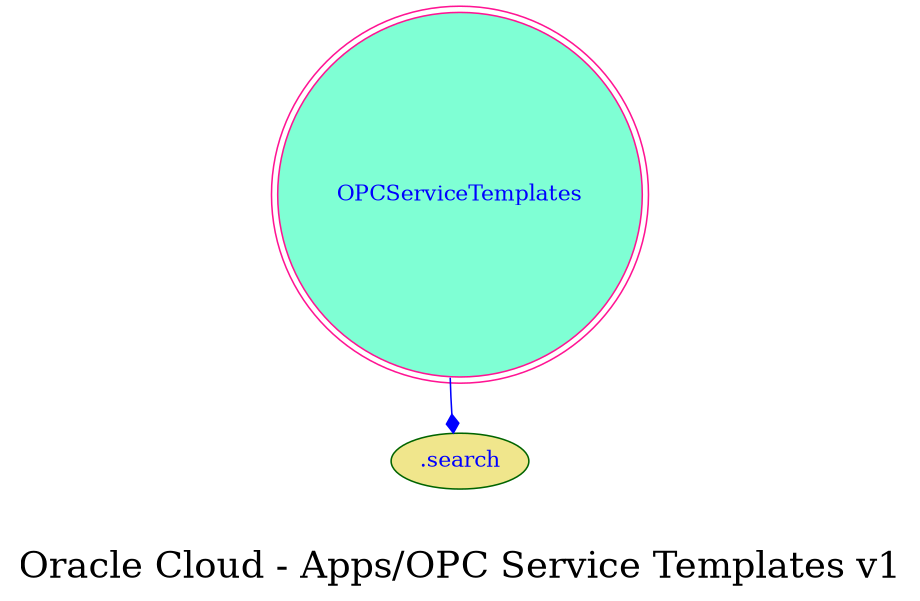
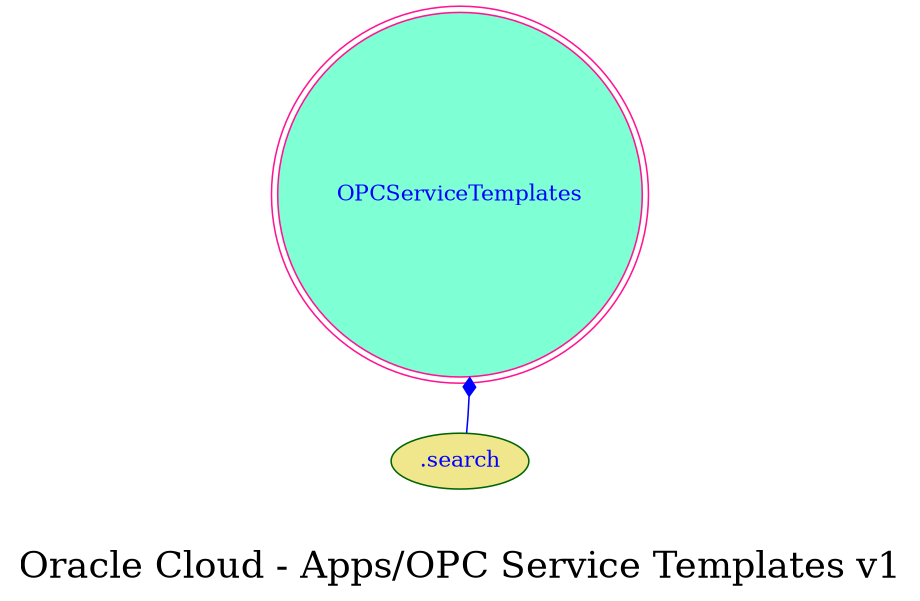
edge "OPCServiceTemplates" -> ".search": reversed
